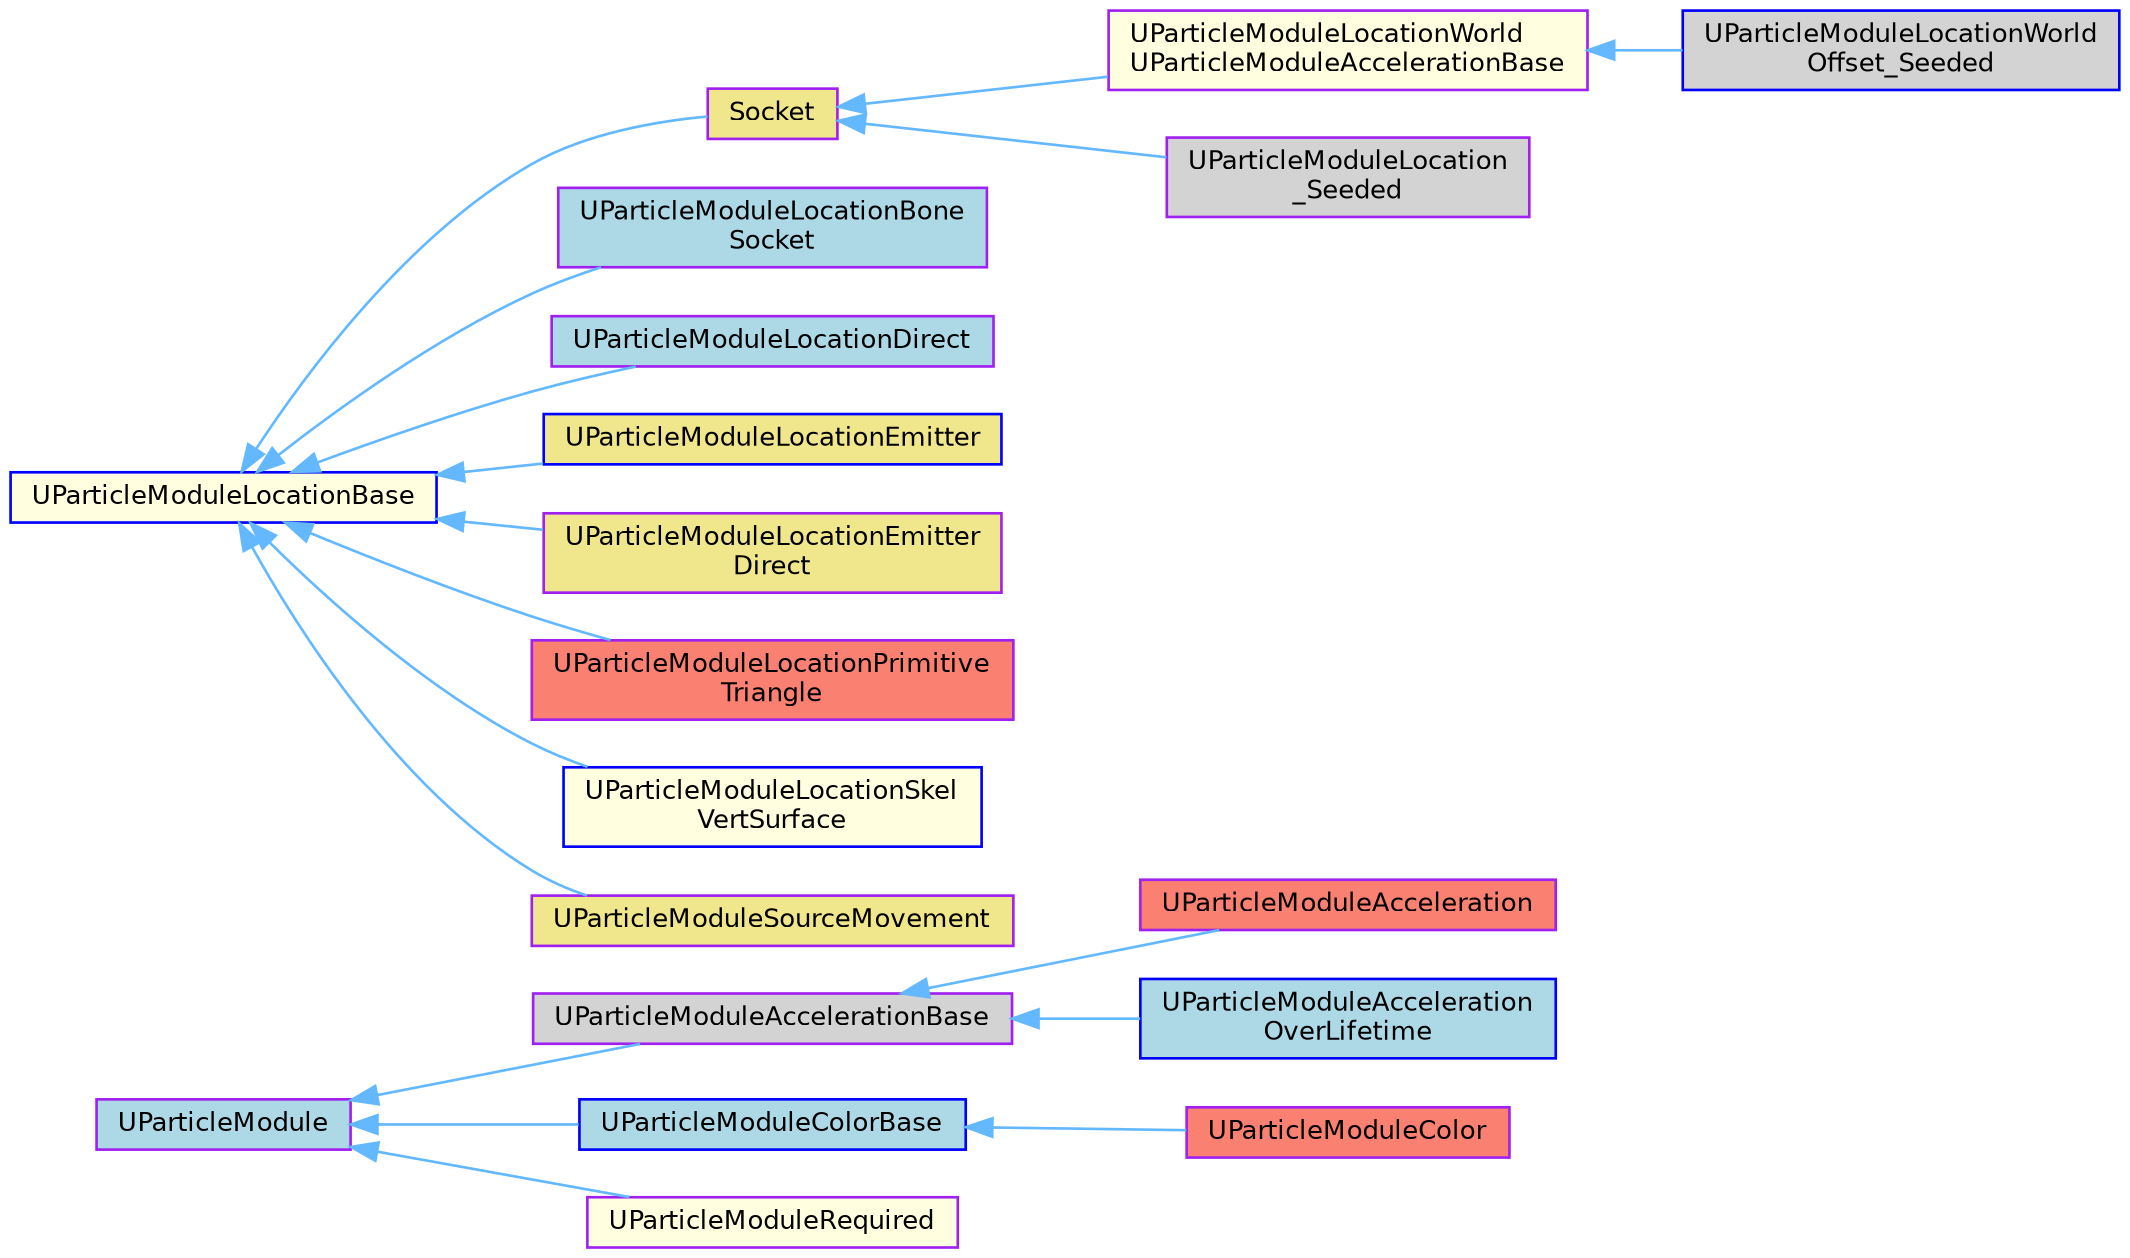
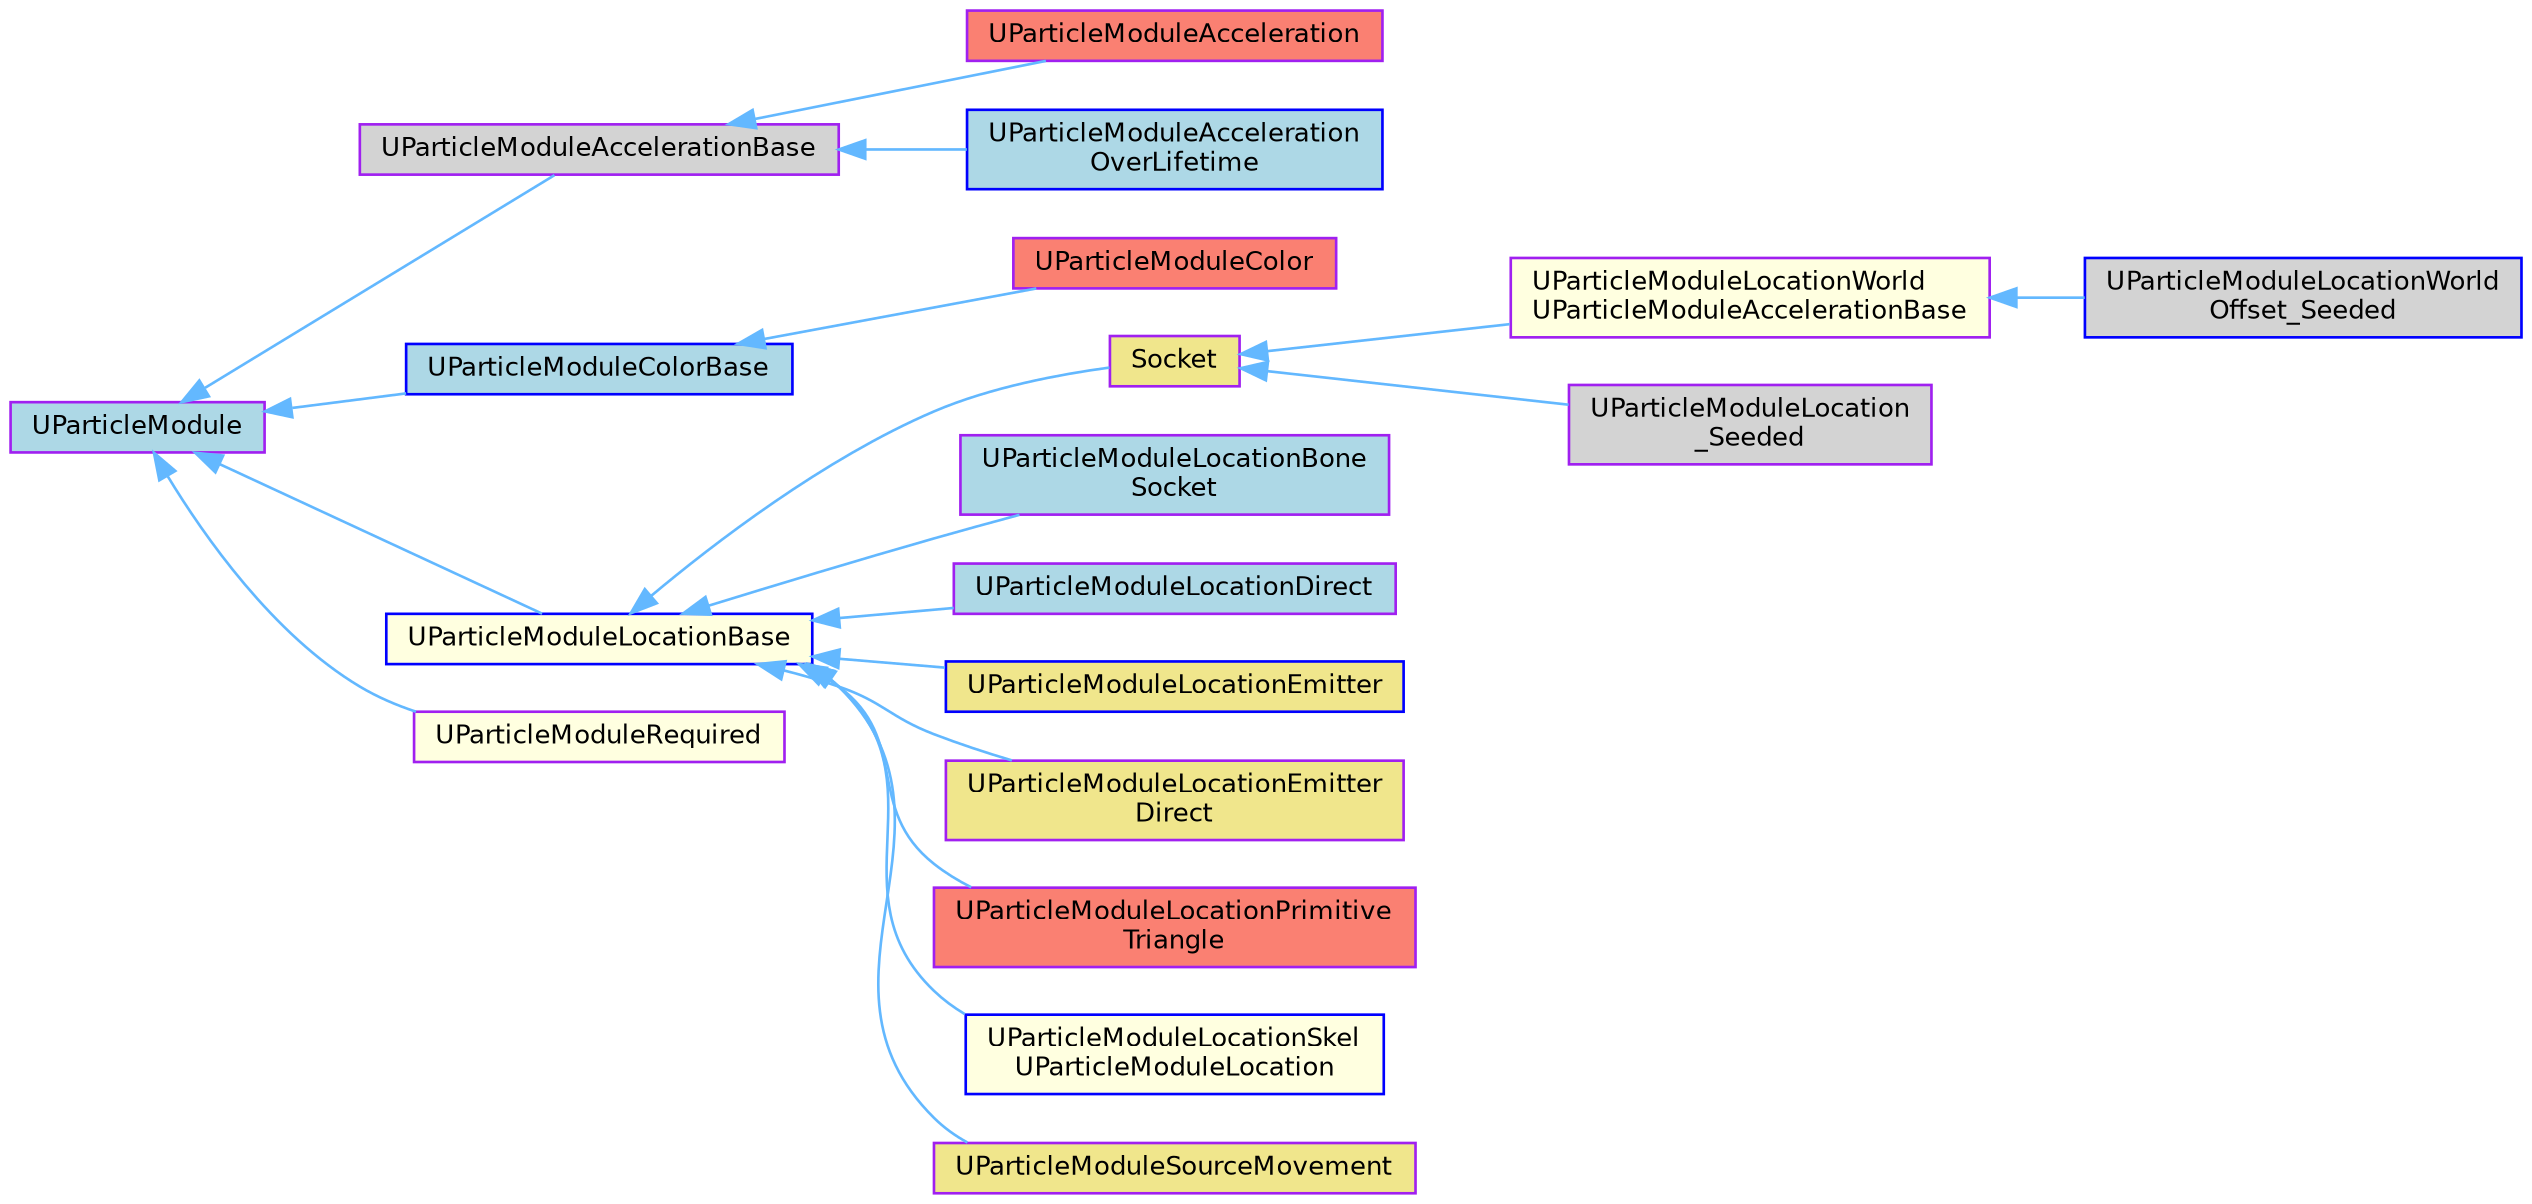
edge "UParticleModuleLocationBase" -> "UParticleModule": added
node "UParticleModuleLocationSkel VertSurface": label "UParticleModuleLocationSkel VertSurface" -> "UParticleModuleLocationSkel UParticleModuleLocation"
